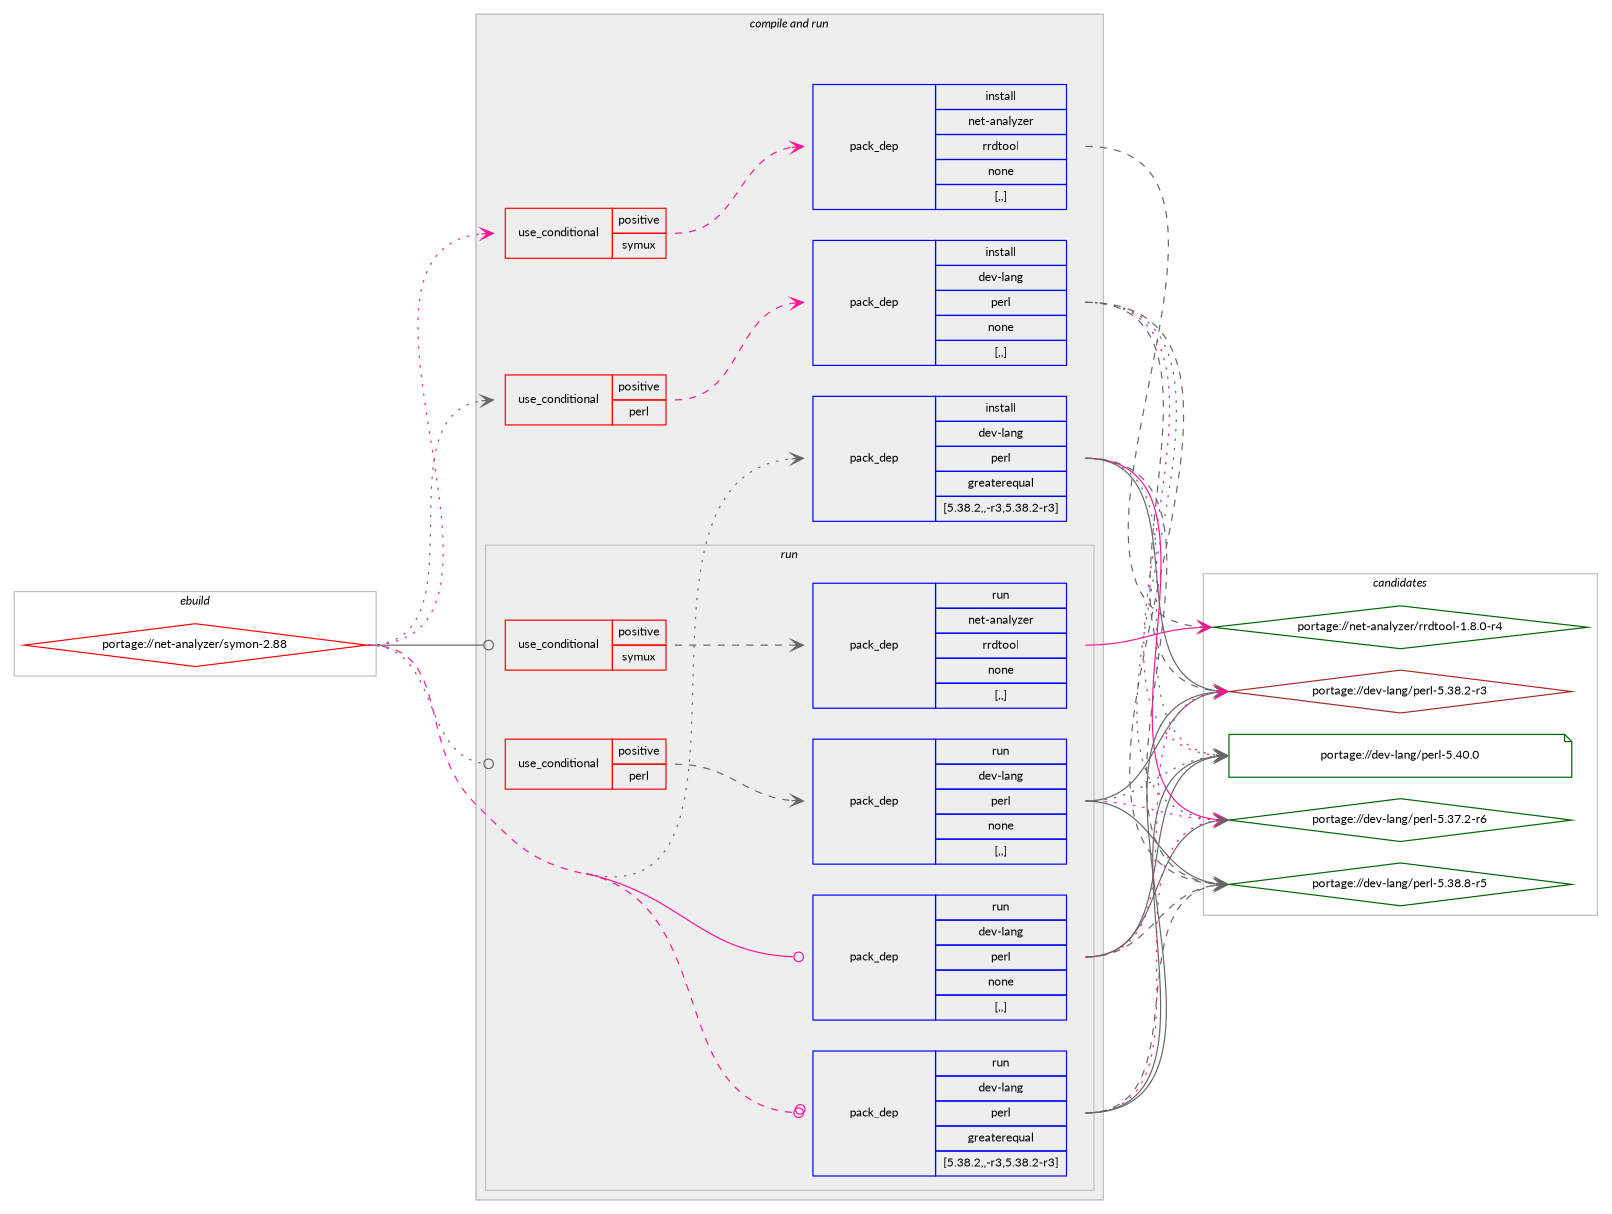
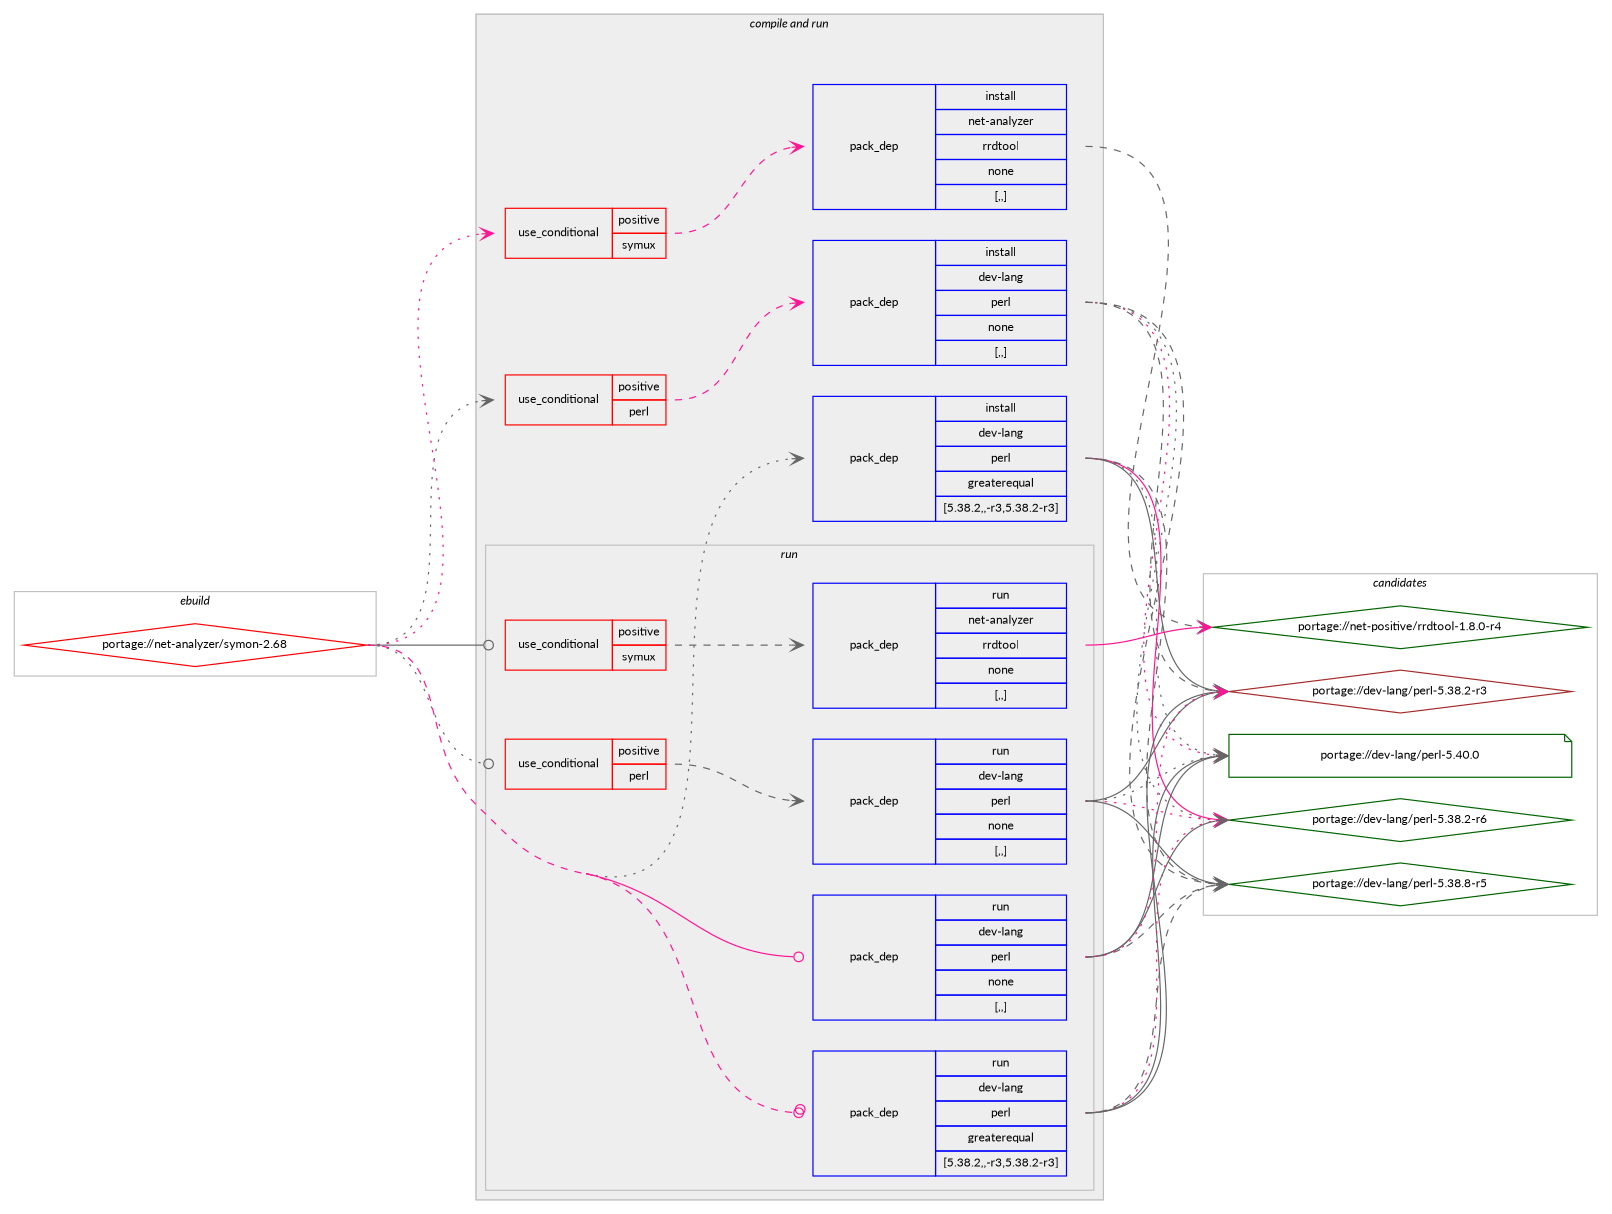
node "portage://net-analyzer/rrdtool-1.8.0-r4": label "portage://net-analyzer/rrdtool-1.8.0-r4" -> "portage://net-positive/rrdtool-1.8.0-r4"
node "portage://net-analyzer/symon-2.88": label "portage://net-analyzer/symon-2.88" -> "portage://net-analyzer/symon-2.68"
node "portage://dev-lang/perl-5.37.2-r6": label "portage://dev-lang/perl-5.37.2-r6" -> "portage://dev-lang/perl-5.38.2-r6"
